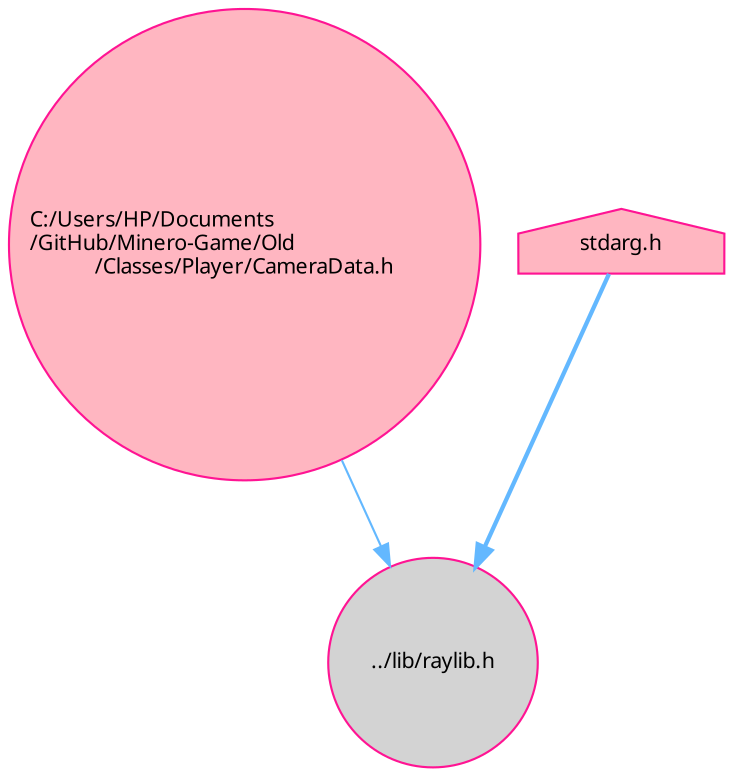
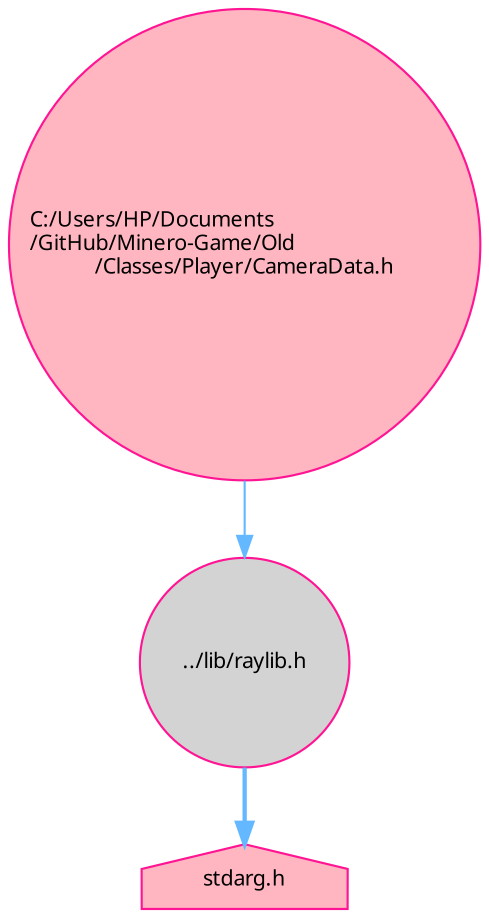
edge "stdarg.h" -> "../lib/raylib.h": reversed
